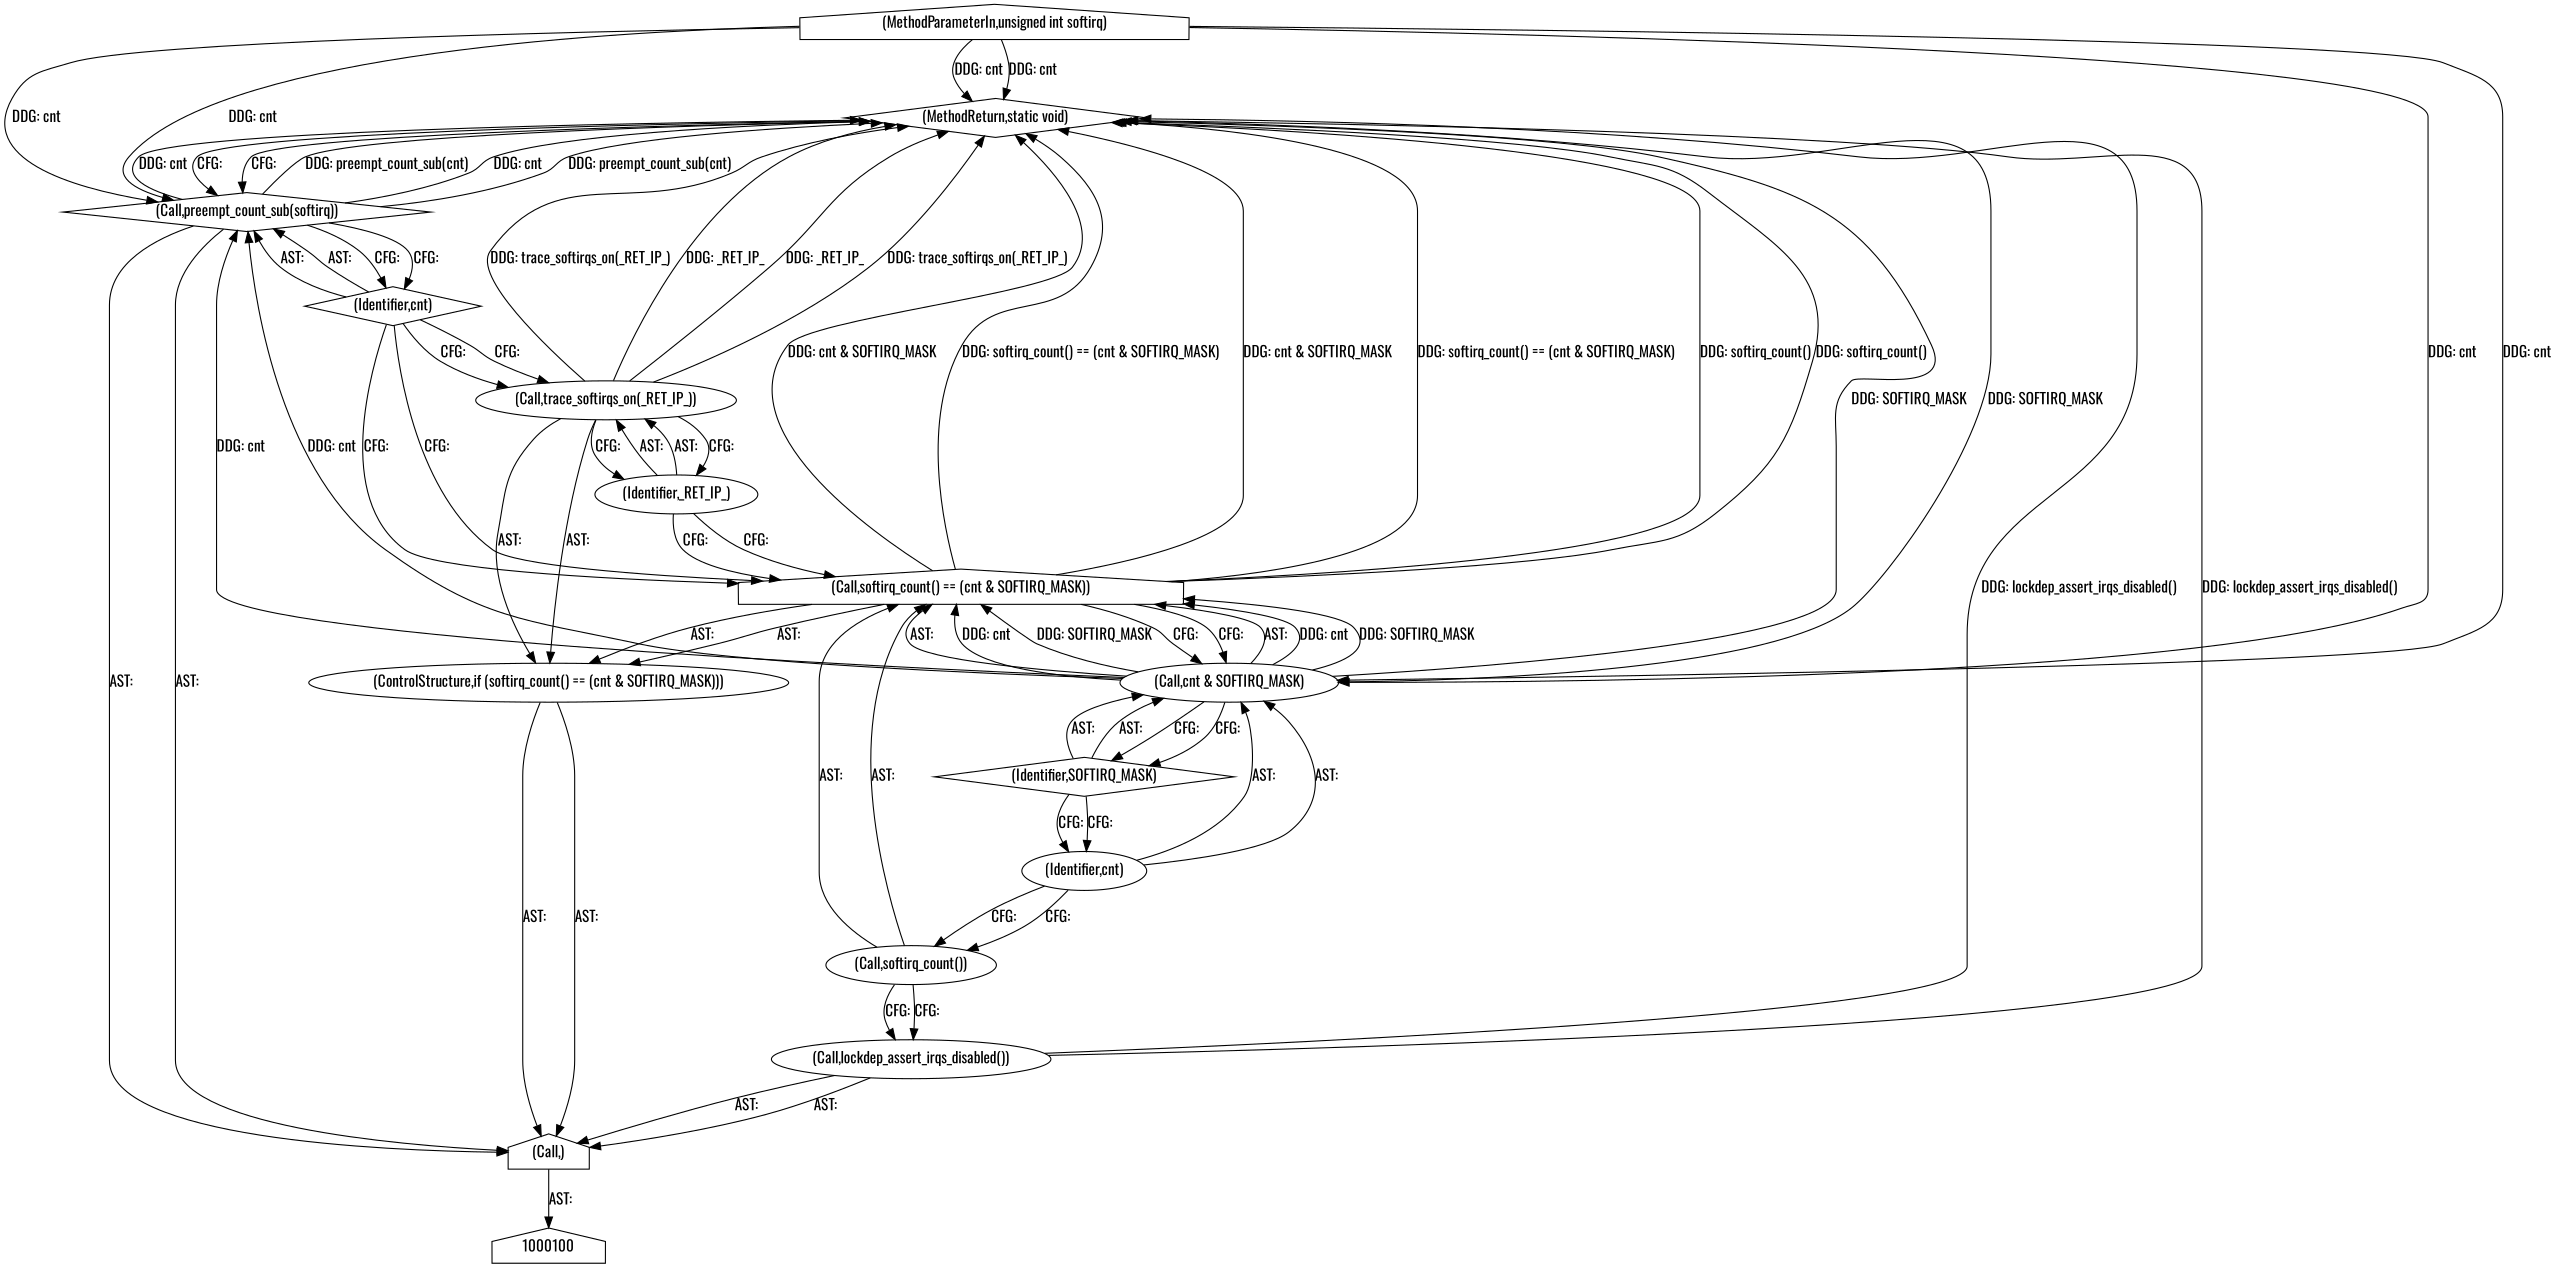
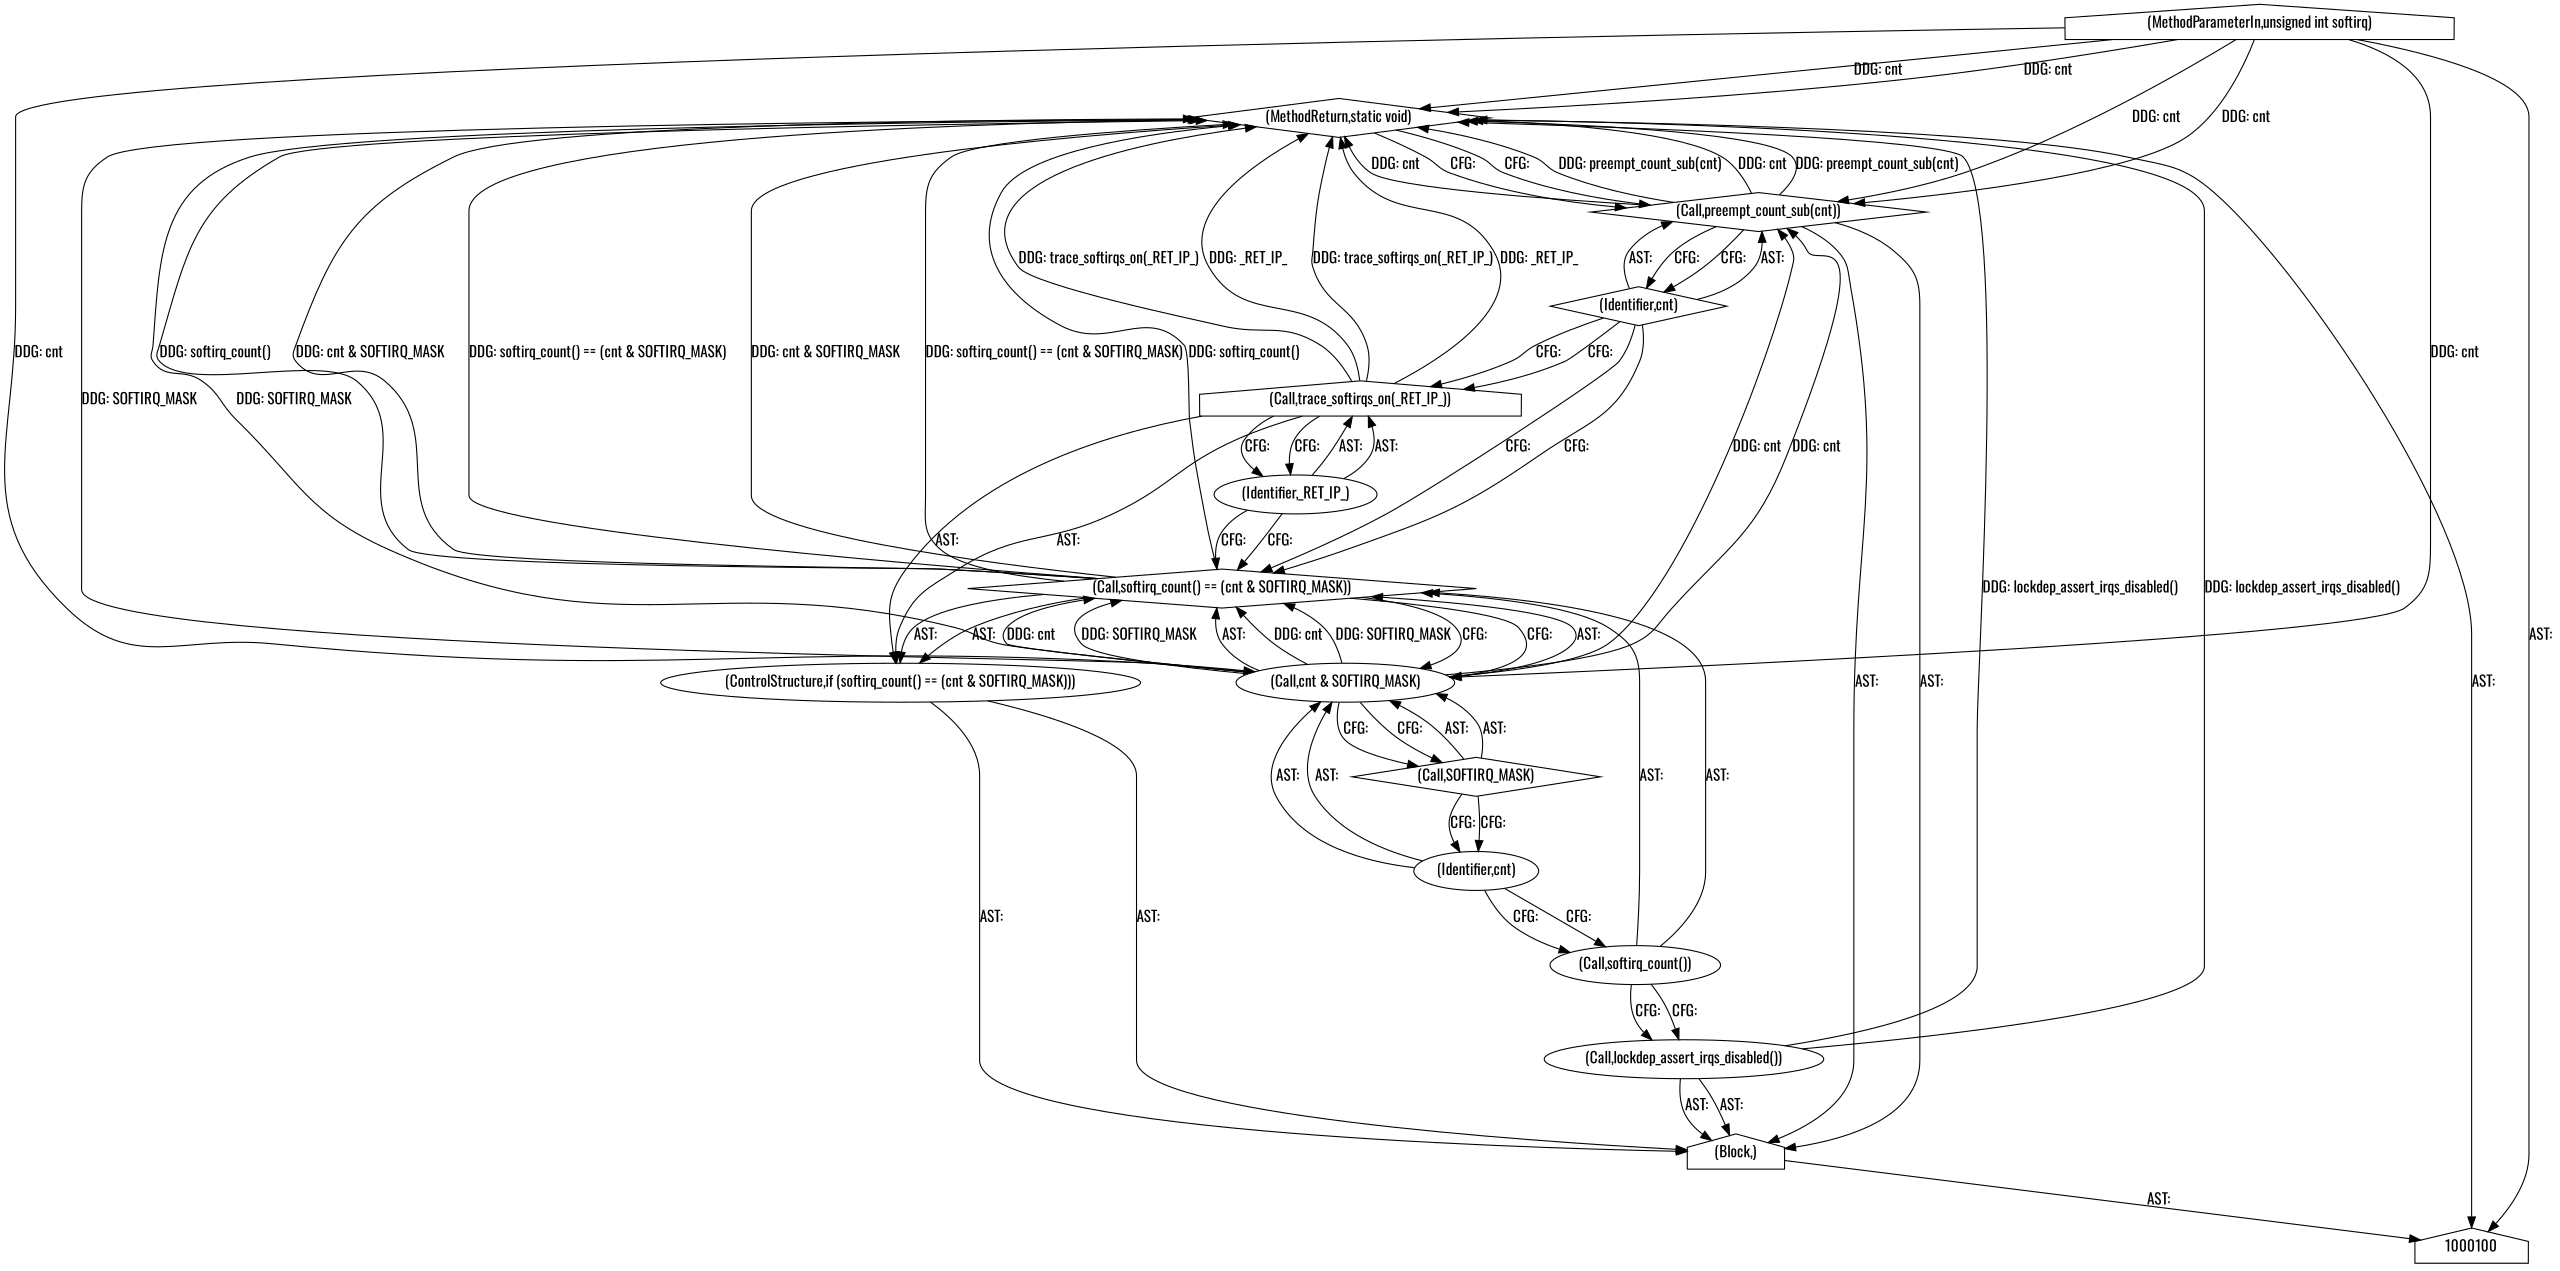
node "(Call,preempt_count_sub(softirq))": label "(Call,preempt_count_sub(softirq))" -> "(Call,preempt_count_sub(cnt))"
edge "(MethodReturn,static void)" -> "1000100": added, label "AST:"
node "(Call,trace_softirqs_on(_RET_IP_))": shape ellipse -> house
edge "(MethodParameterIn,unsigned int softirq)" -> "1000100": added, label "AST:"
node "(Call,softirq_count() == (cnt & SOFTIRQ_MASK))": shape house -> diamond
node "(Identifier,SOFTIRQ_MASK)": label "(Identifier,SOFTIRQ_MASK)" -> "(Call,SOFTIRQ_MASK)"
node "(Call,)": label "(Call,)" -> "(Block,)"
